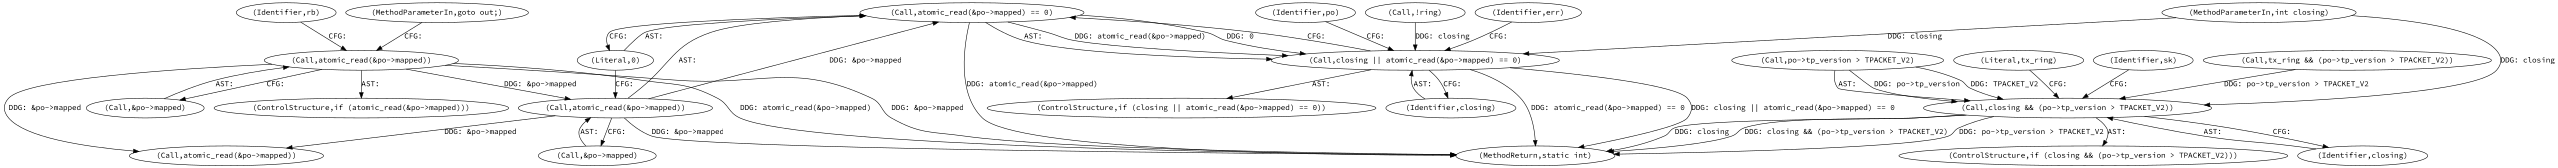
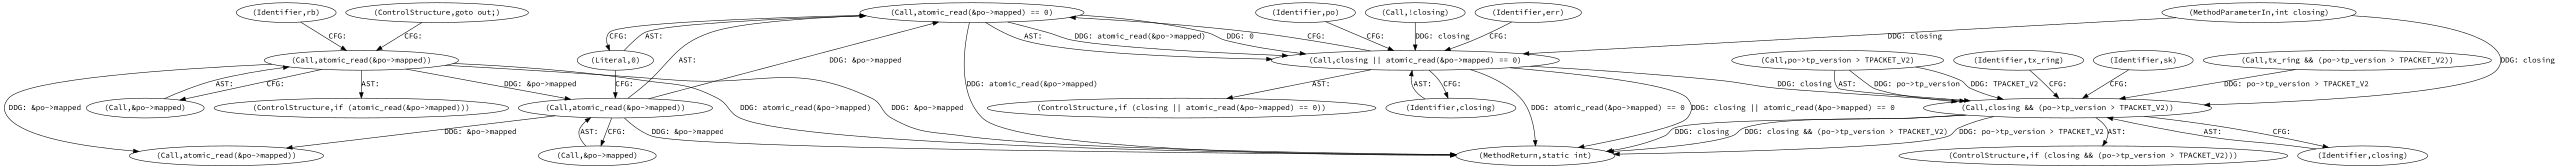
node "(MethodParameterIn,goto out;)": label "(MethodParameterIn,goto out;)" -> "(ControlStructure,goto out;)"
node "(Call,!ring)": label "(Call,!ring)" -> "(Call,!closing)"
node "(Literal,tx_ring)": label "(Literal,tx_ring)" -> "(Identifier,tx_ring)"
edge "(Call,closing || atomic_read(&po->mapped) == 0)" -> "(Call,closing && (po->tp_version > TPACKET_V2))": added, label "DDG: closing"
